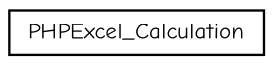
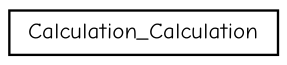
node "PHPExcel_Calculation": label "PHPExcel_Calculation" -> "Calculation_Calculation"
